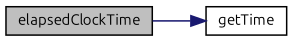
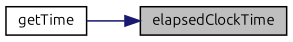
edge "elapsedClockTime" -> "getTime": reversed
